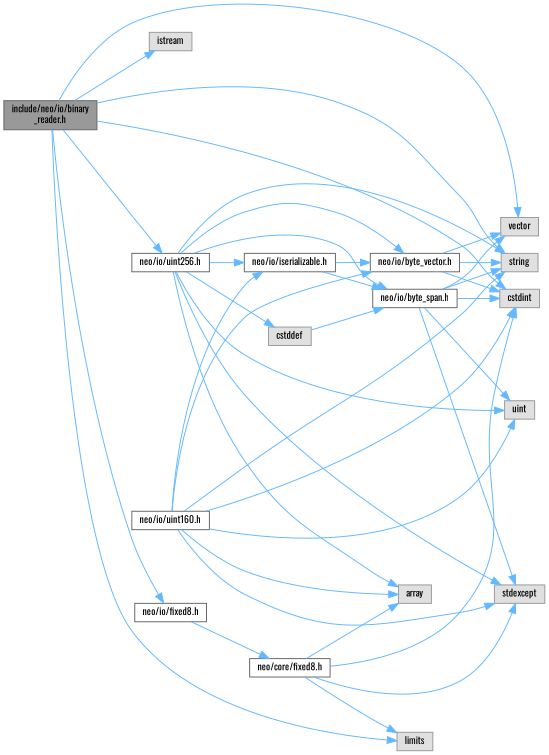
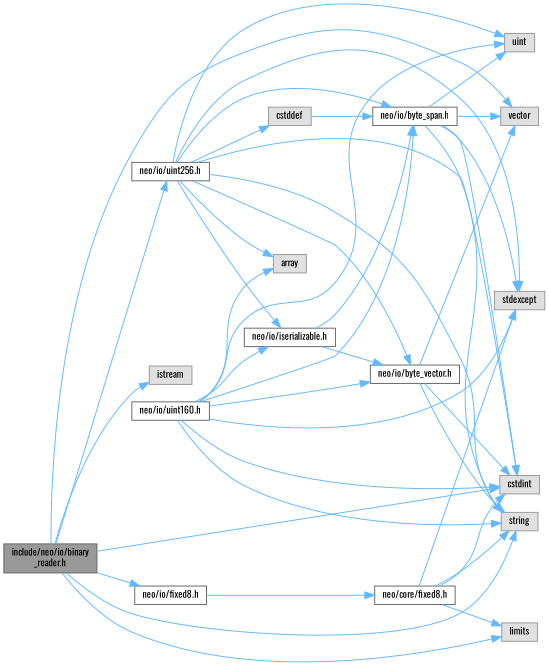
edge "neo/io/uint256.h" -> "cstdint": added
edge "neo/io/uint160.h" -> "neo/io/byte_span.h": added
edge "neo/core/fixed8.h" -> "array": now "neo/core/fixed8.h" -> "string"
